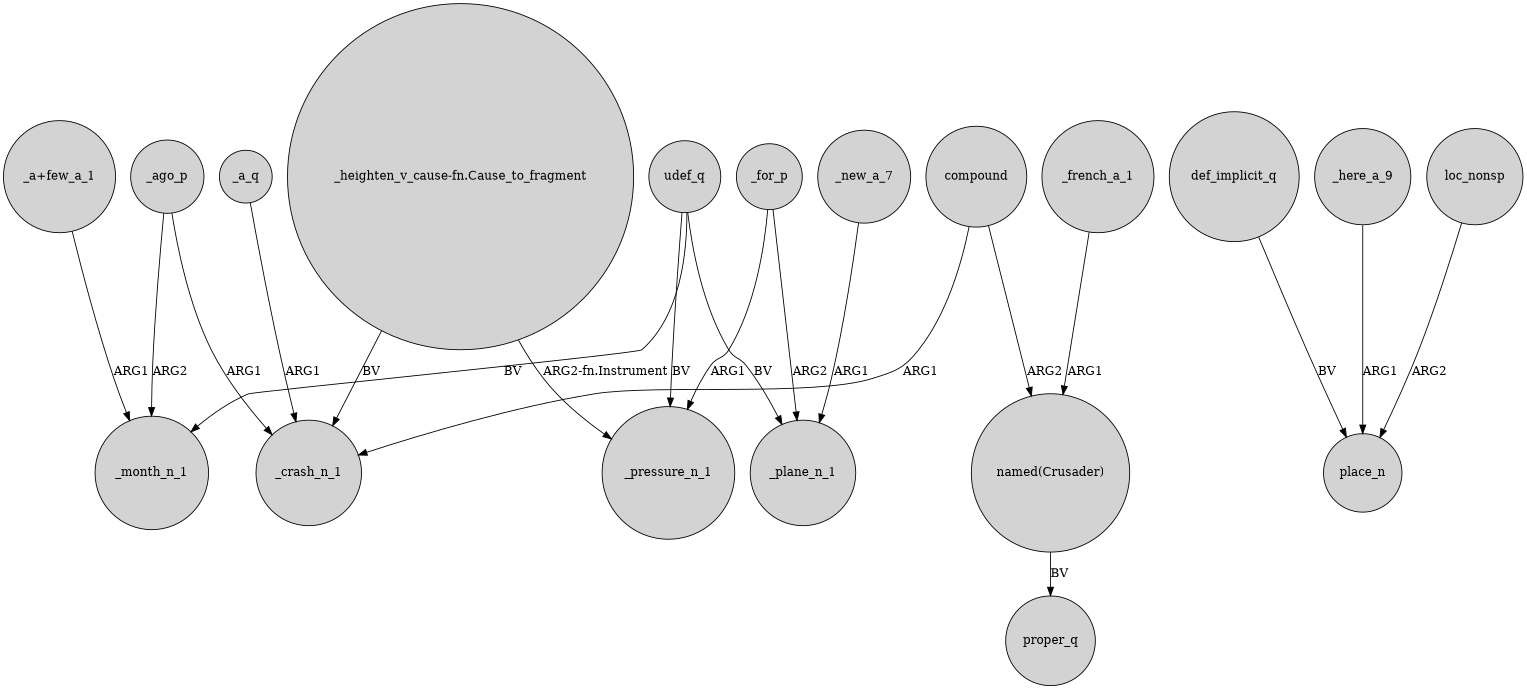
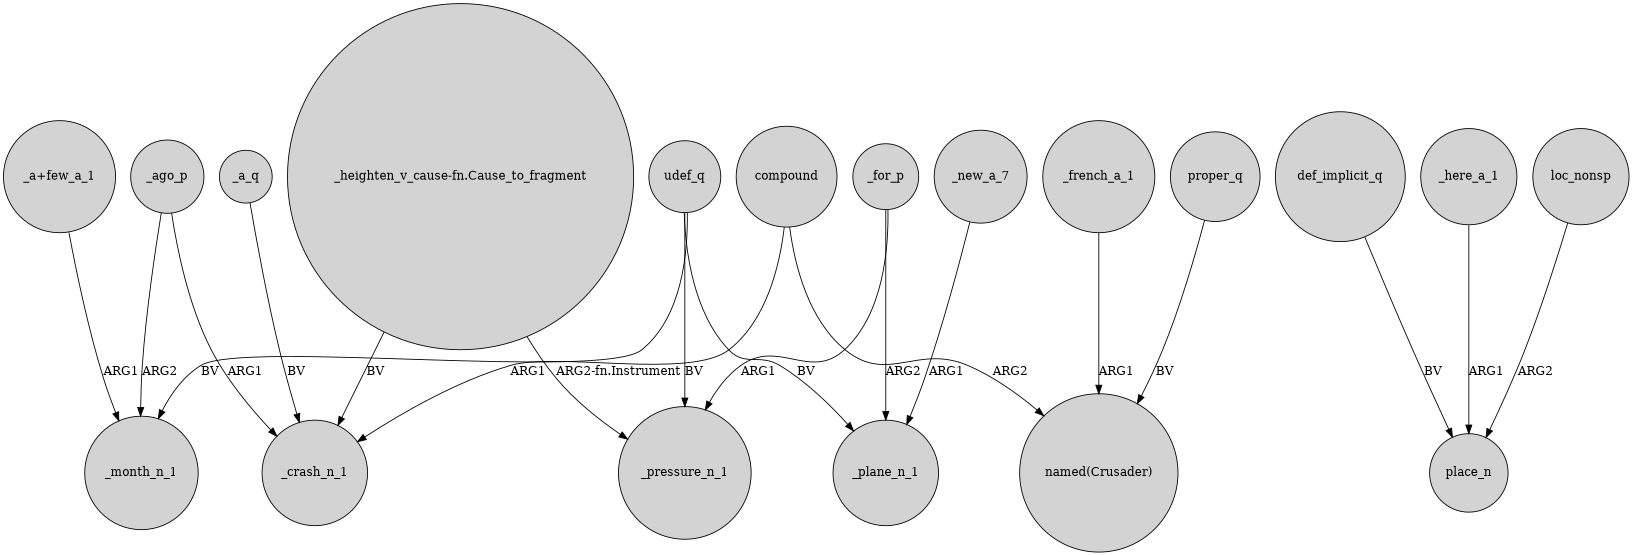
node "_here_a_9": label "_here_a_9" -> "_here_a_1"
edge "_a_q" -> "_crash_n_1": label "ARG1" -> "BV"
edge "named(Crusader)" -> "proper_q": reversed
